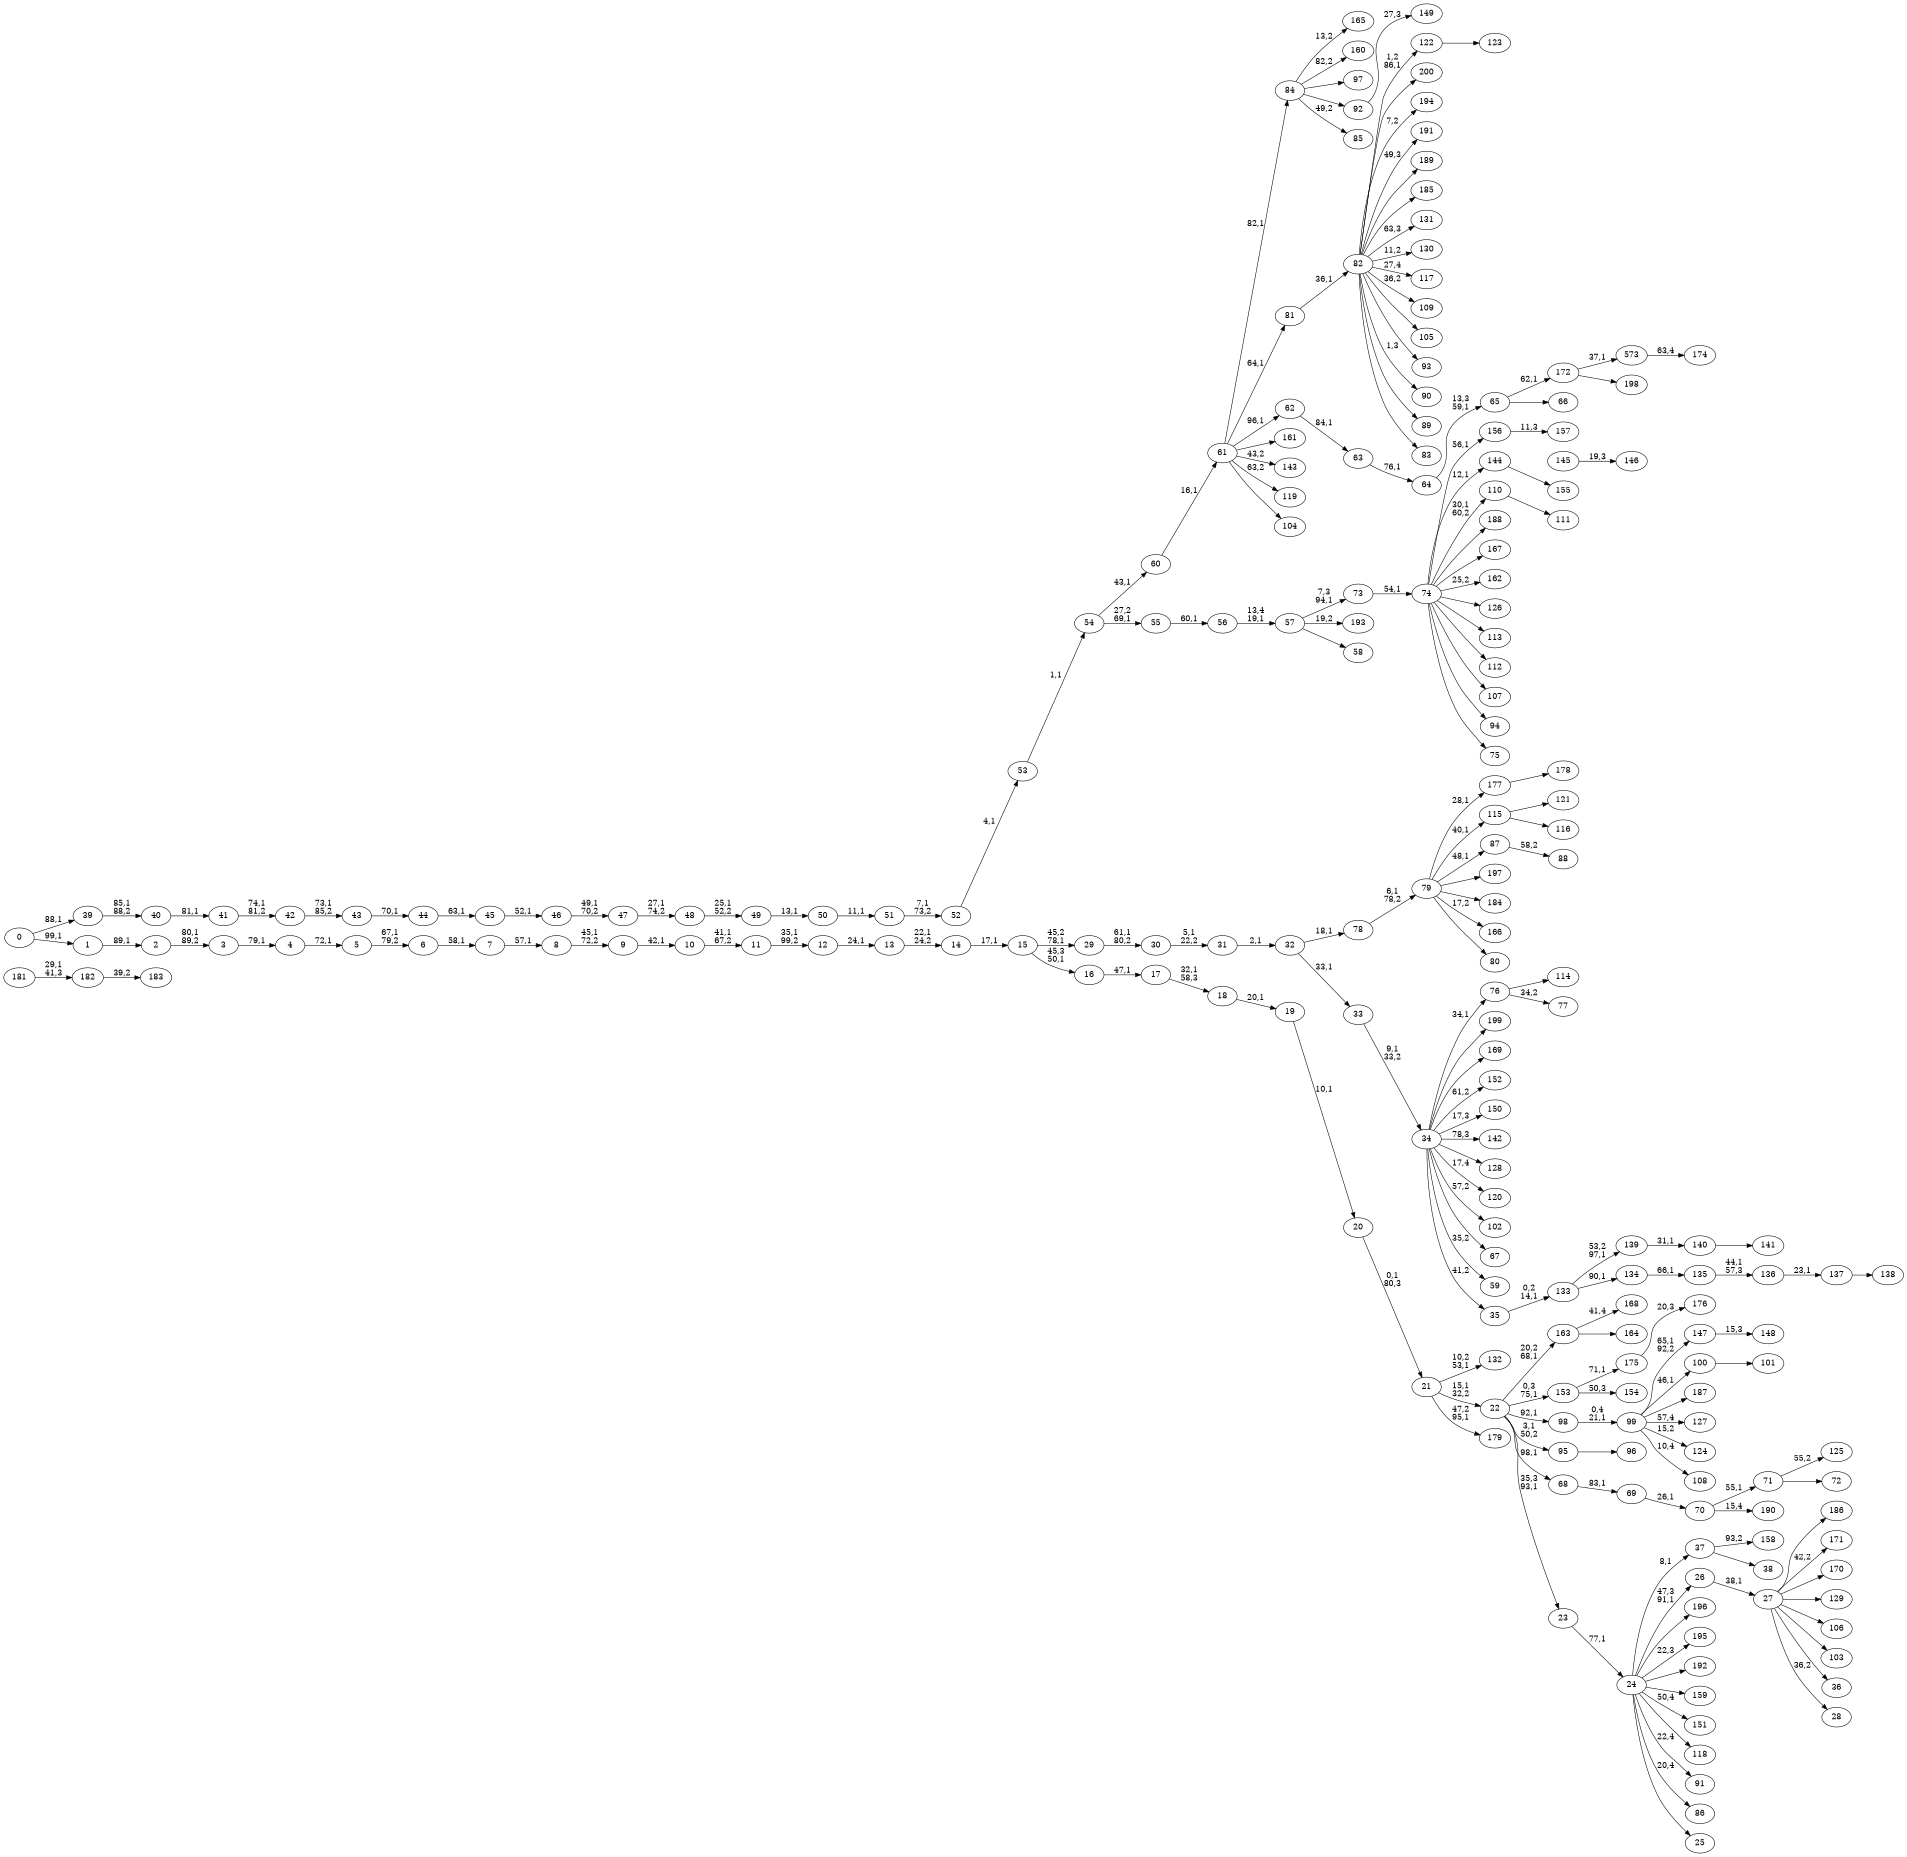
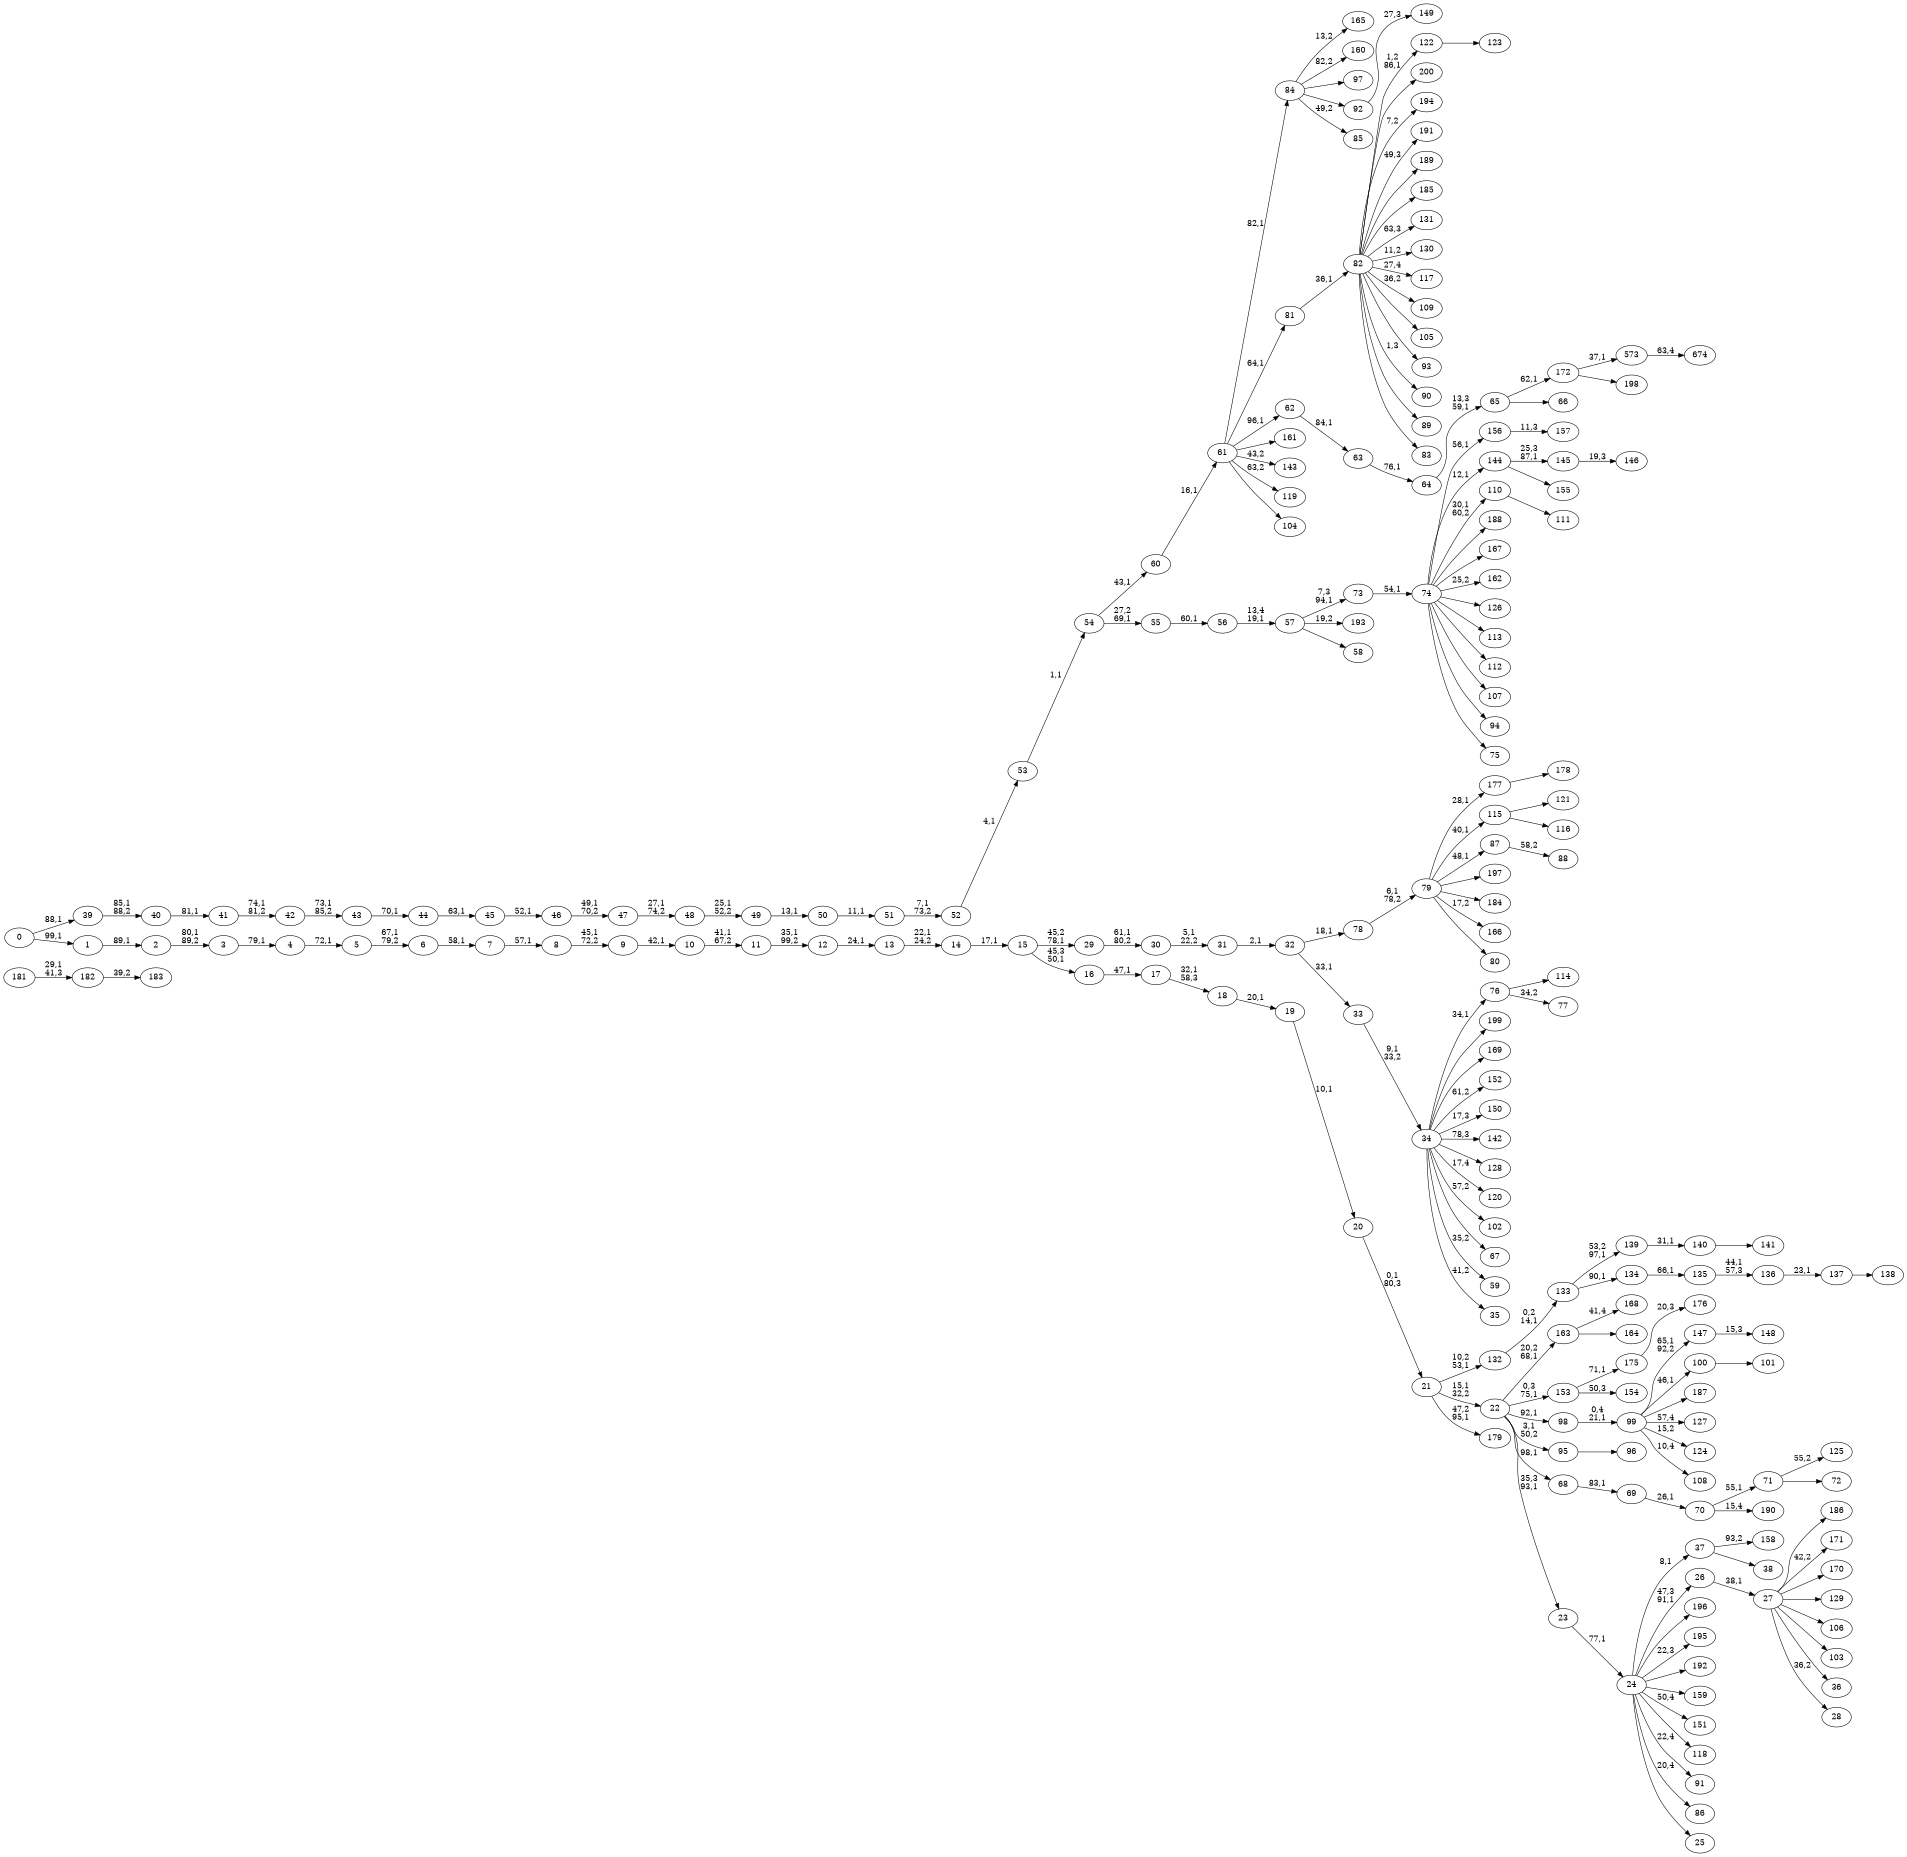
node "174": label "174" -> "674"
edge "144" -> "145": added, label "25,3 87,1"
edge "35" -> "133": now "132" -> "133"
